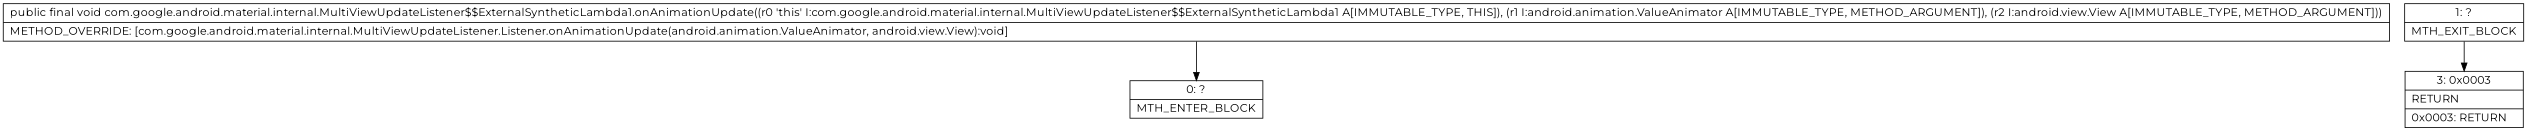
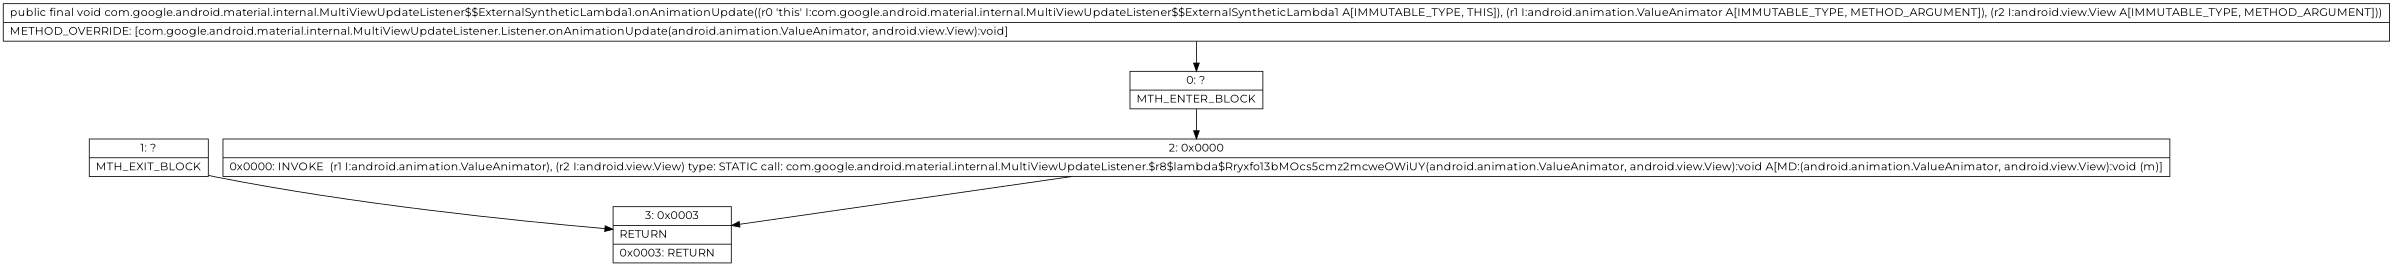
node "2: 0x0000": added
